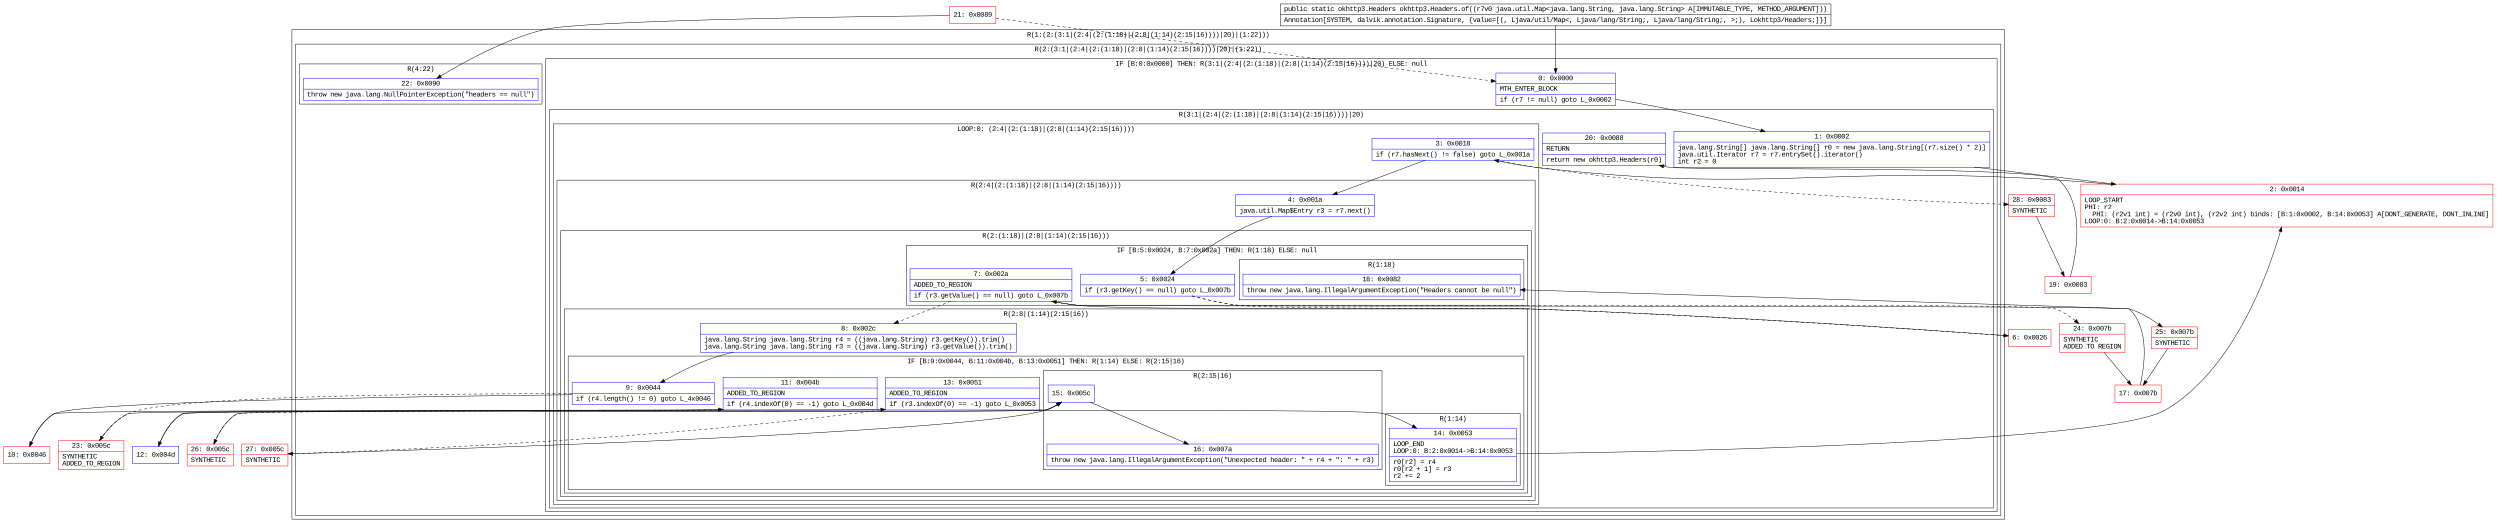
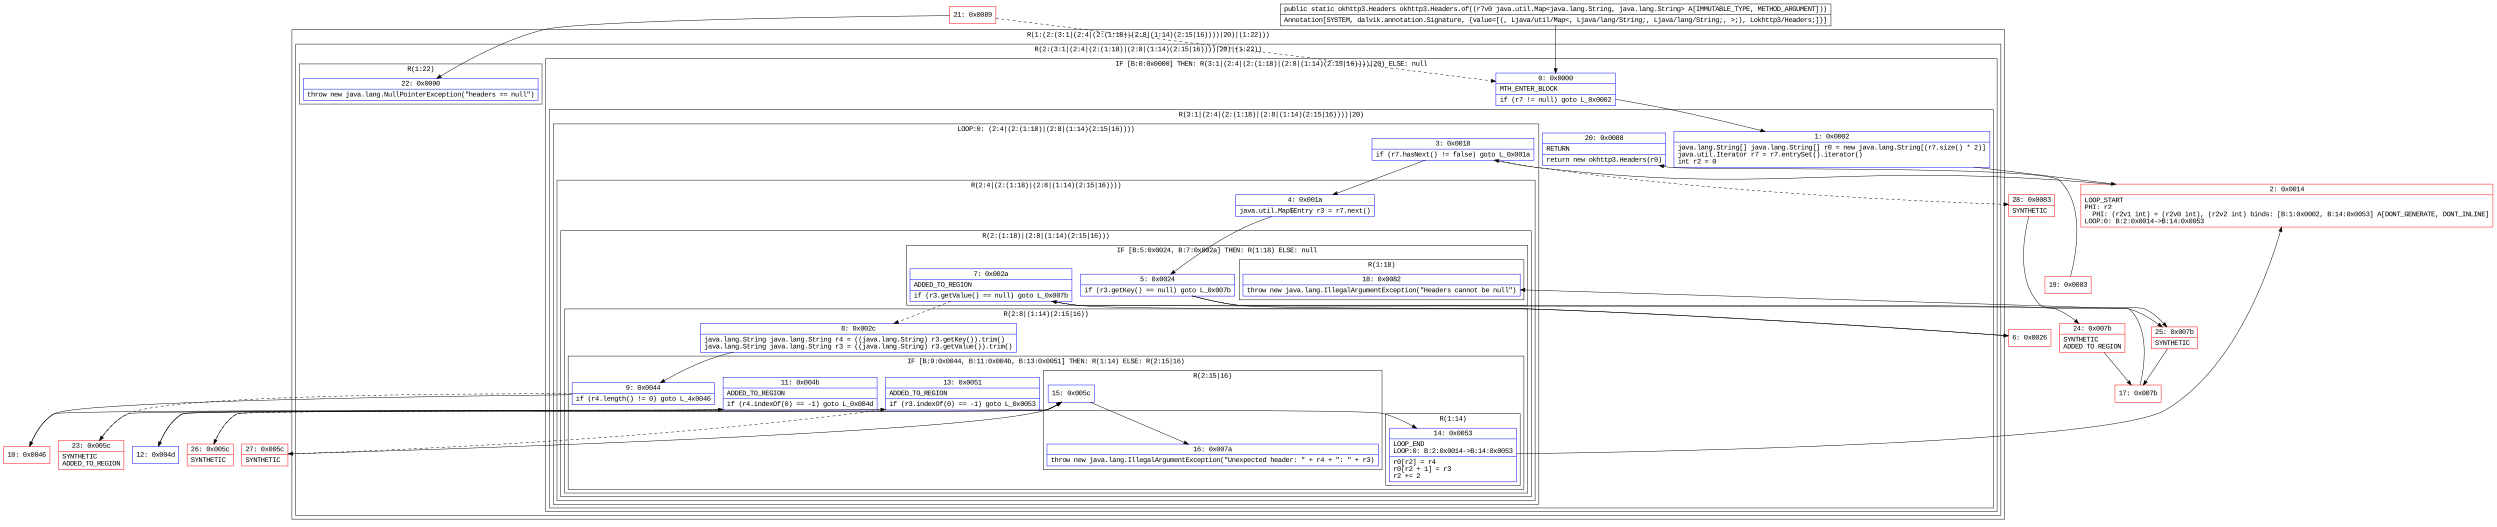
cluster "R(4:22)": label "R(4:22)" -> "R(1:22)"
edge "28: 0x0083" -> "19: 0x0083": now "28: 0x0083" -> "25: 0x007b"
edge "5: 0x0024" -> "24: 0x007b": style dashed -> solid
edge "5: 0x0024" -> "6: 0x0026": style dashed -> solid
